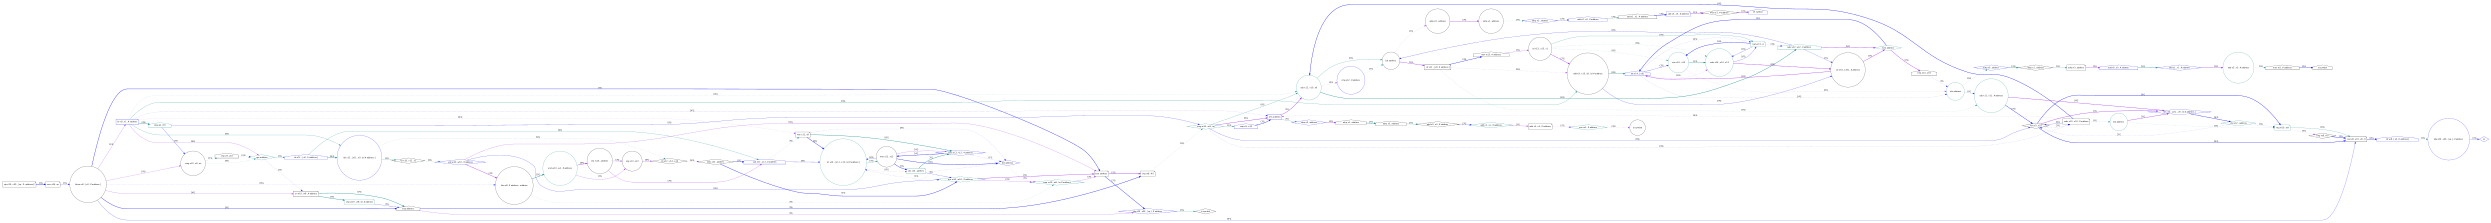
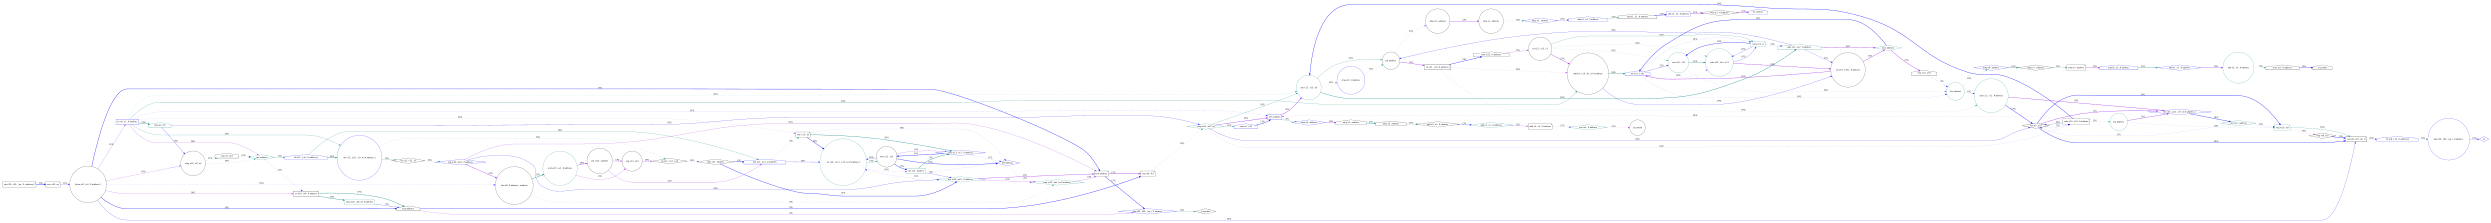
edge "csel x8 , x10 , x9 , lt" -> "str w8 , [ x0 , # address ]": style bold -> dotted
